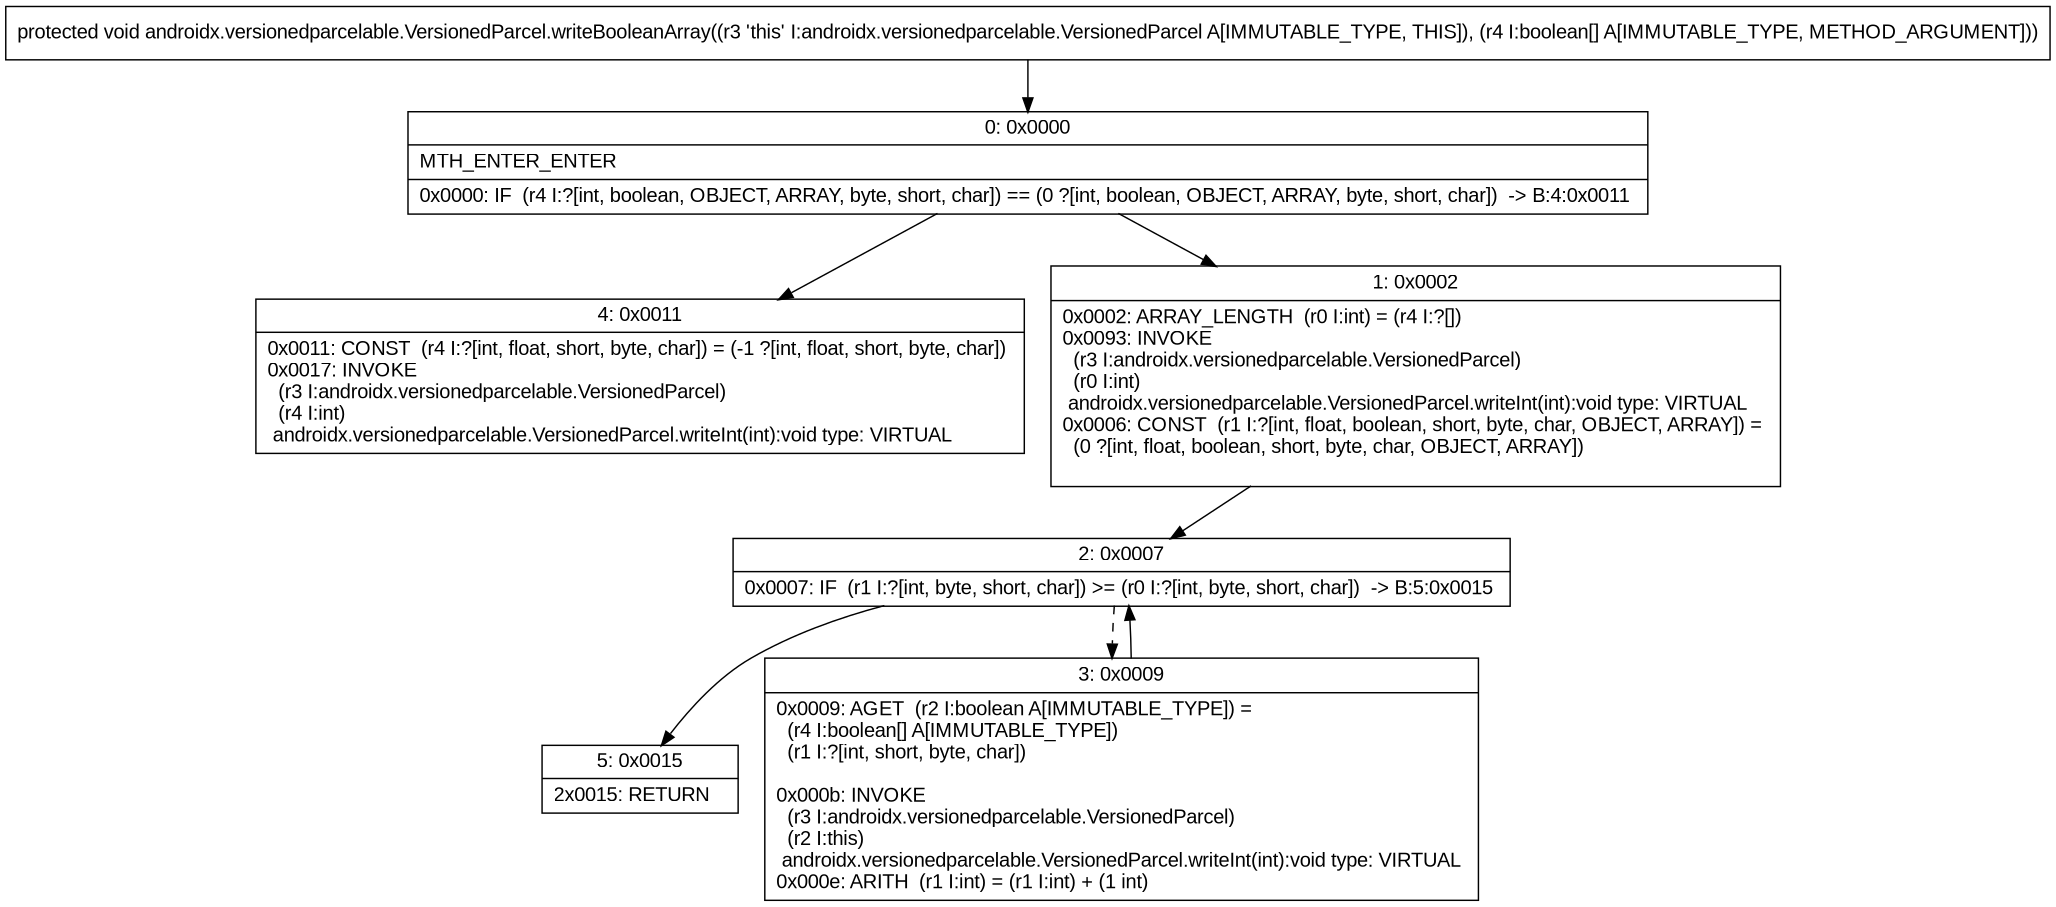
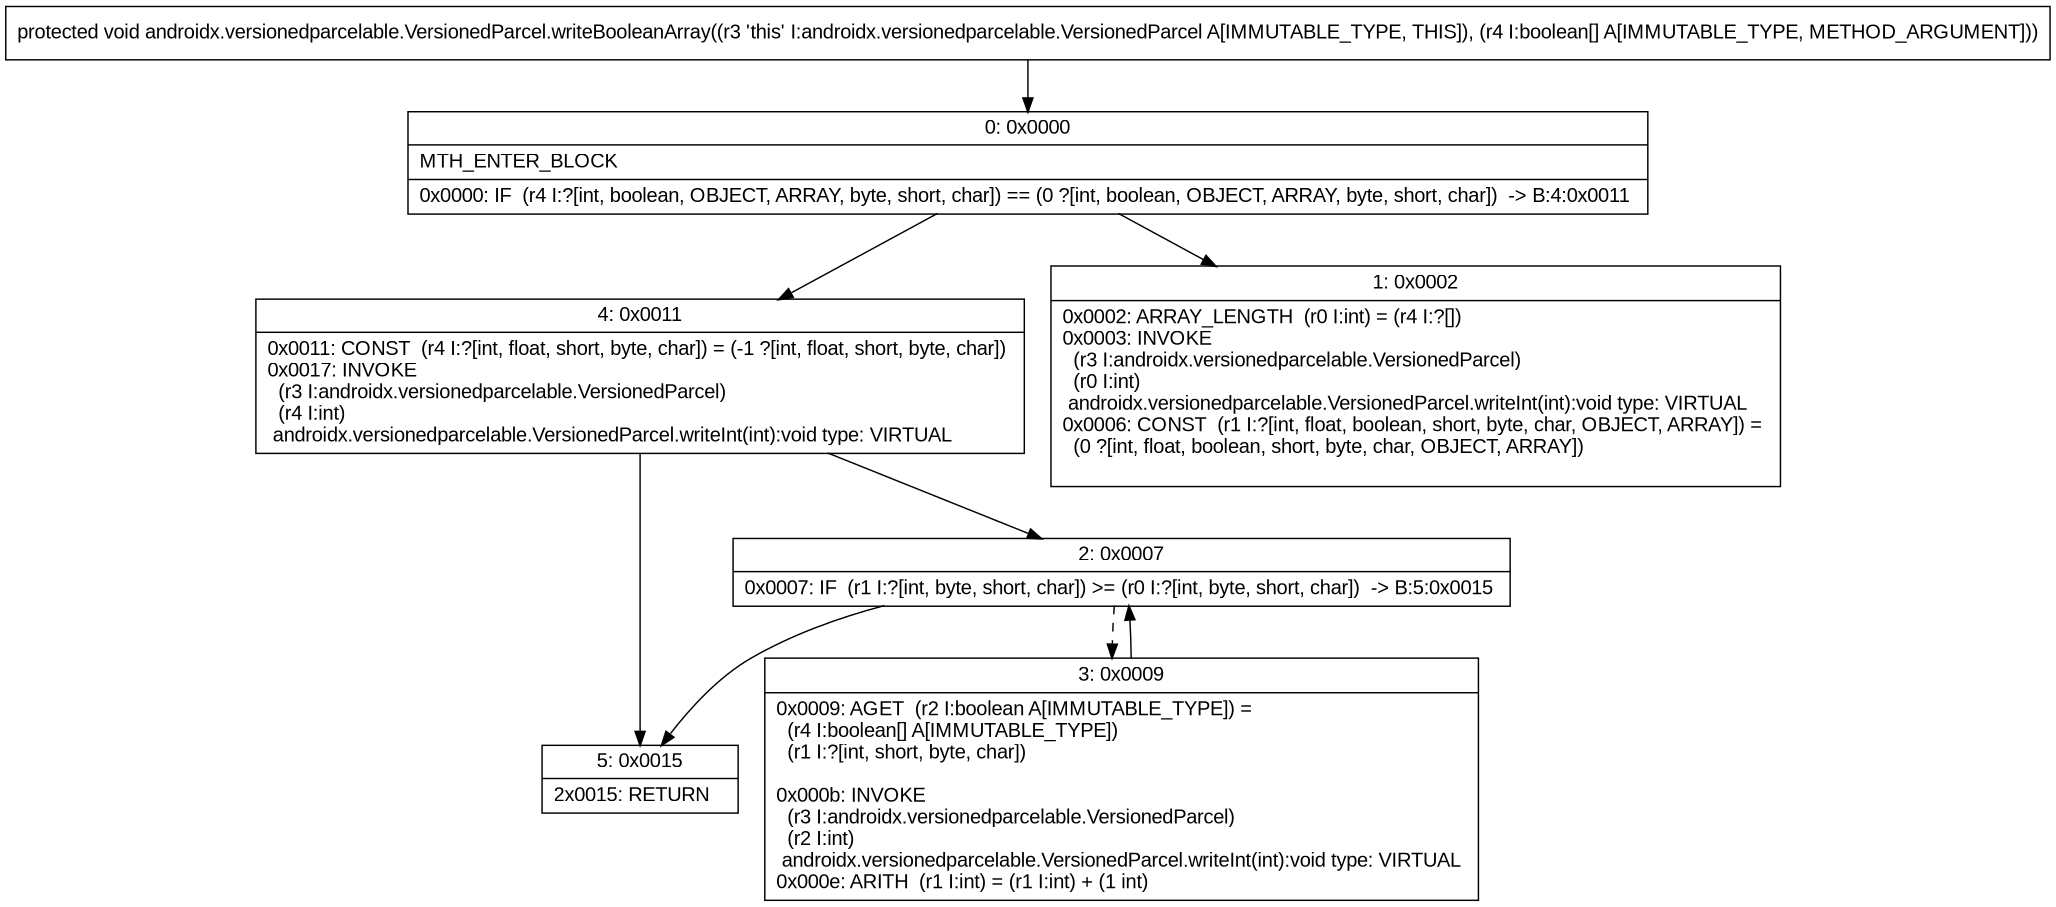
node "0: 0x0000": text "MTH_ENTER_ENTER" -> "MTH_ENTER_BLOCK"
node "1: 0x0002": text "0x0093: INVOKE" -> "0x0003: INVOKE"
edge "1: 0x0002" -> "2: 0x0007": now "4: 0x0011" -> "2: 0x0007"
edge "4: 0x0011" -> "5: 0x0015": added
node "3: 0x0009": text "(r2 I:this)" -> "(r2 I:int)"
